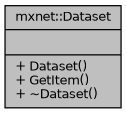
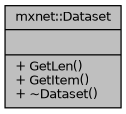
node "mxnet::Dataset": text "+ Dataset()" -> "+ GetLen()"
